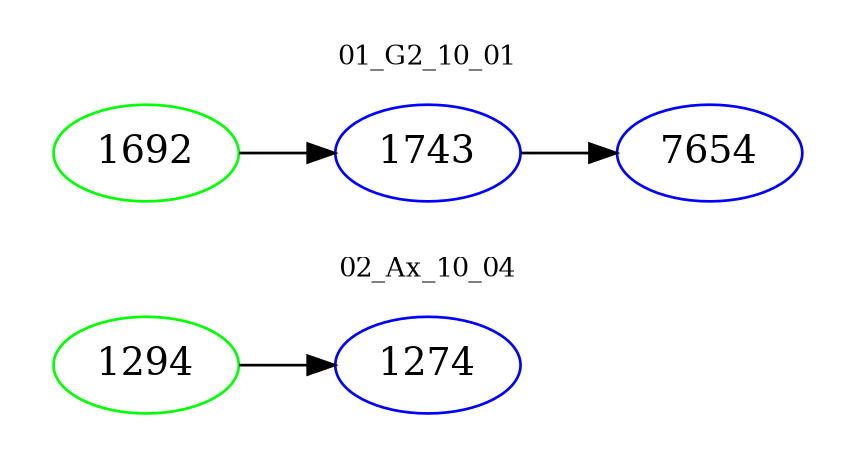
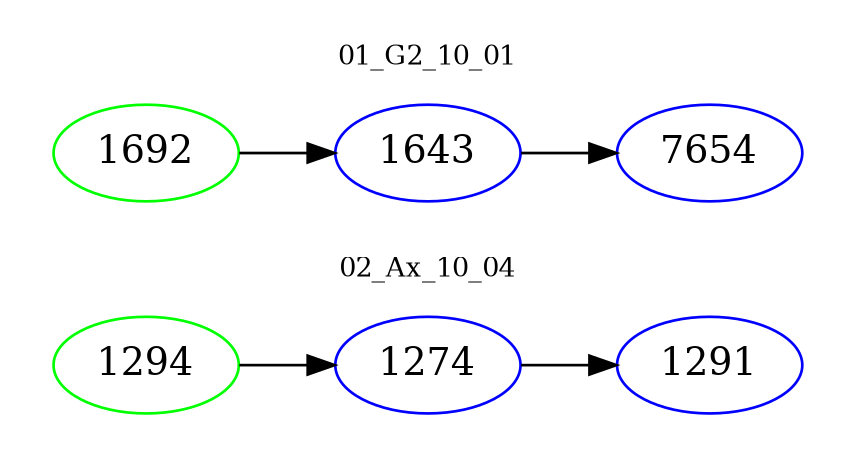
node "1743": label "1743" -> "1643"
node "1291": added
